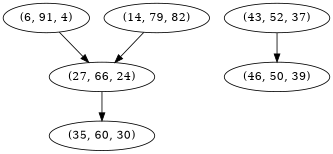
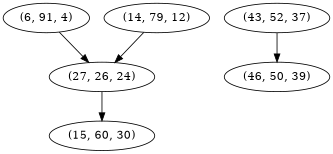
node "(14, 79, 82)": label "(14, 79, 82)" -> "(14, 79, 12)"
node "(27, 66, 24)": label "(27, 66, 24)" -> "(27, 26, 24)"
node "(35, 60, 30)": label "(35, 60, 30)" -> "(15, 60, 30)"
